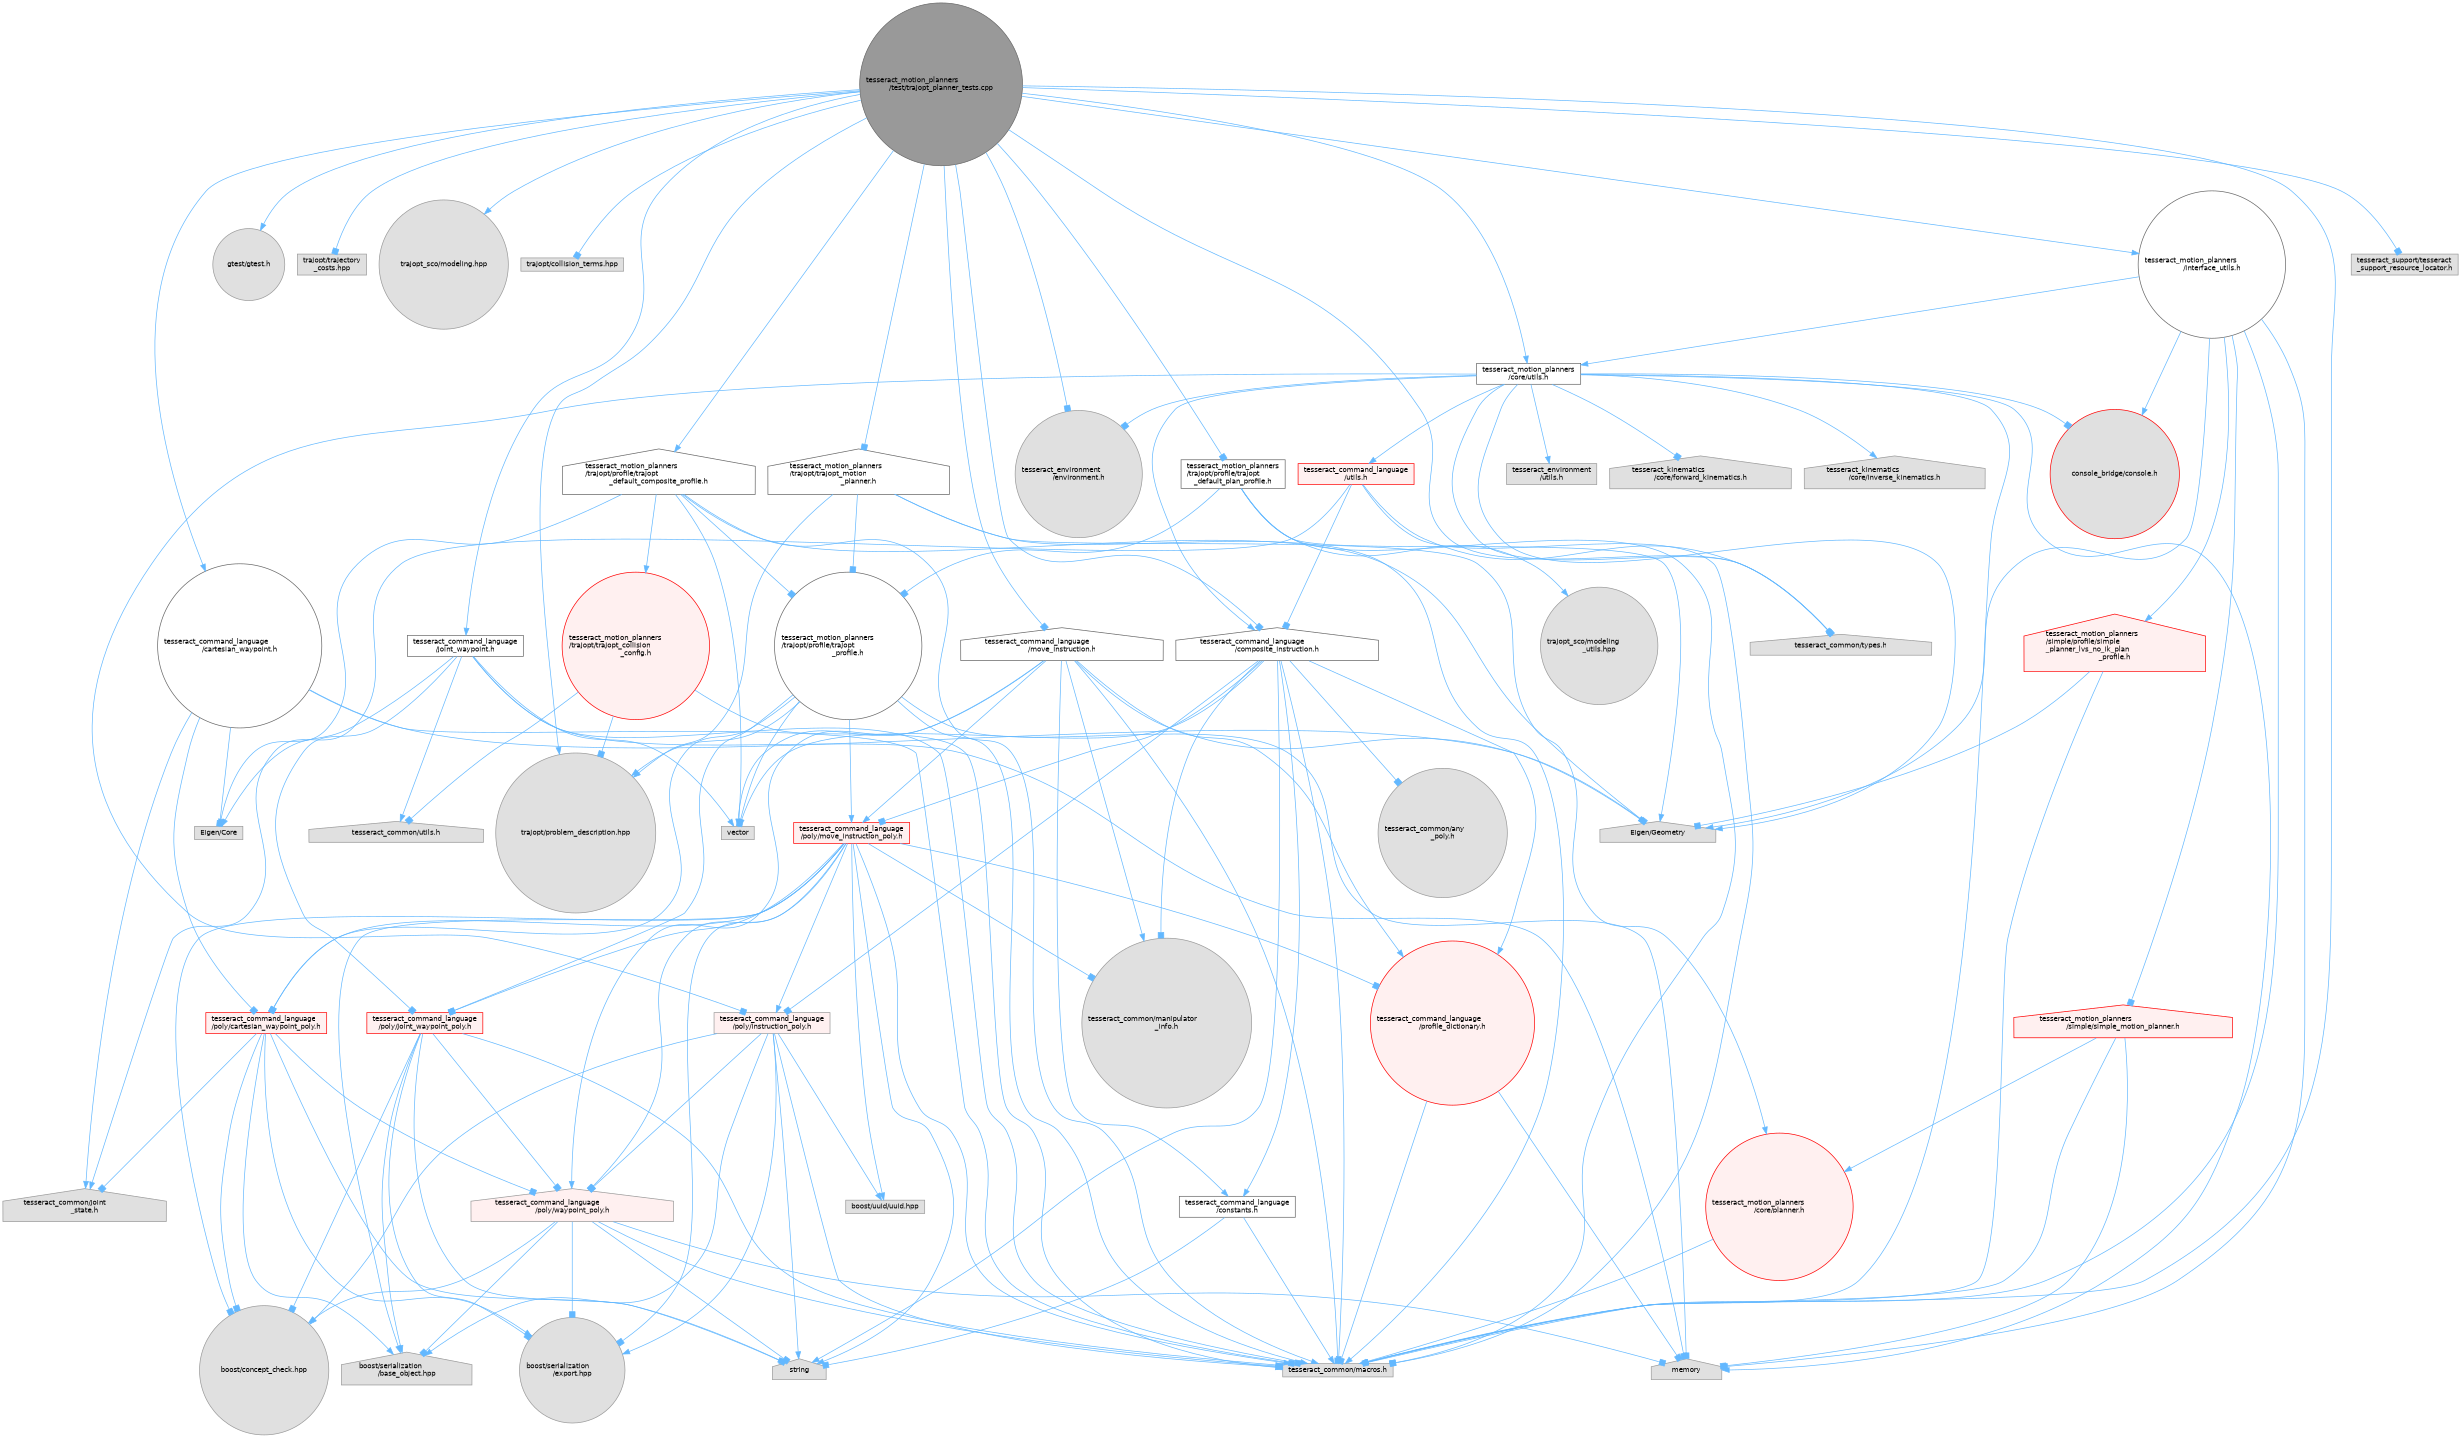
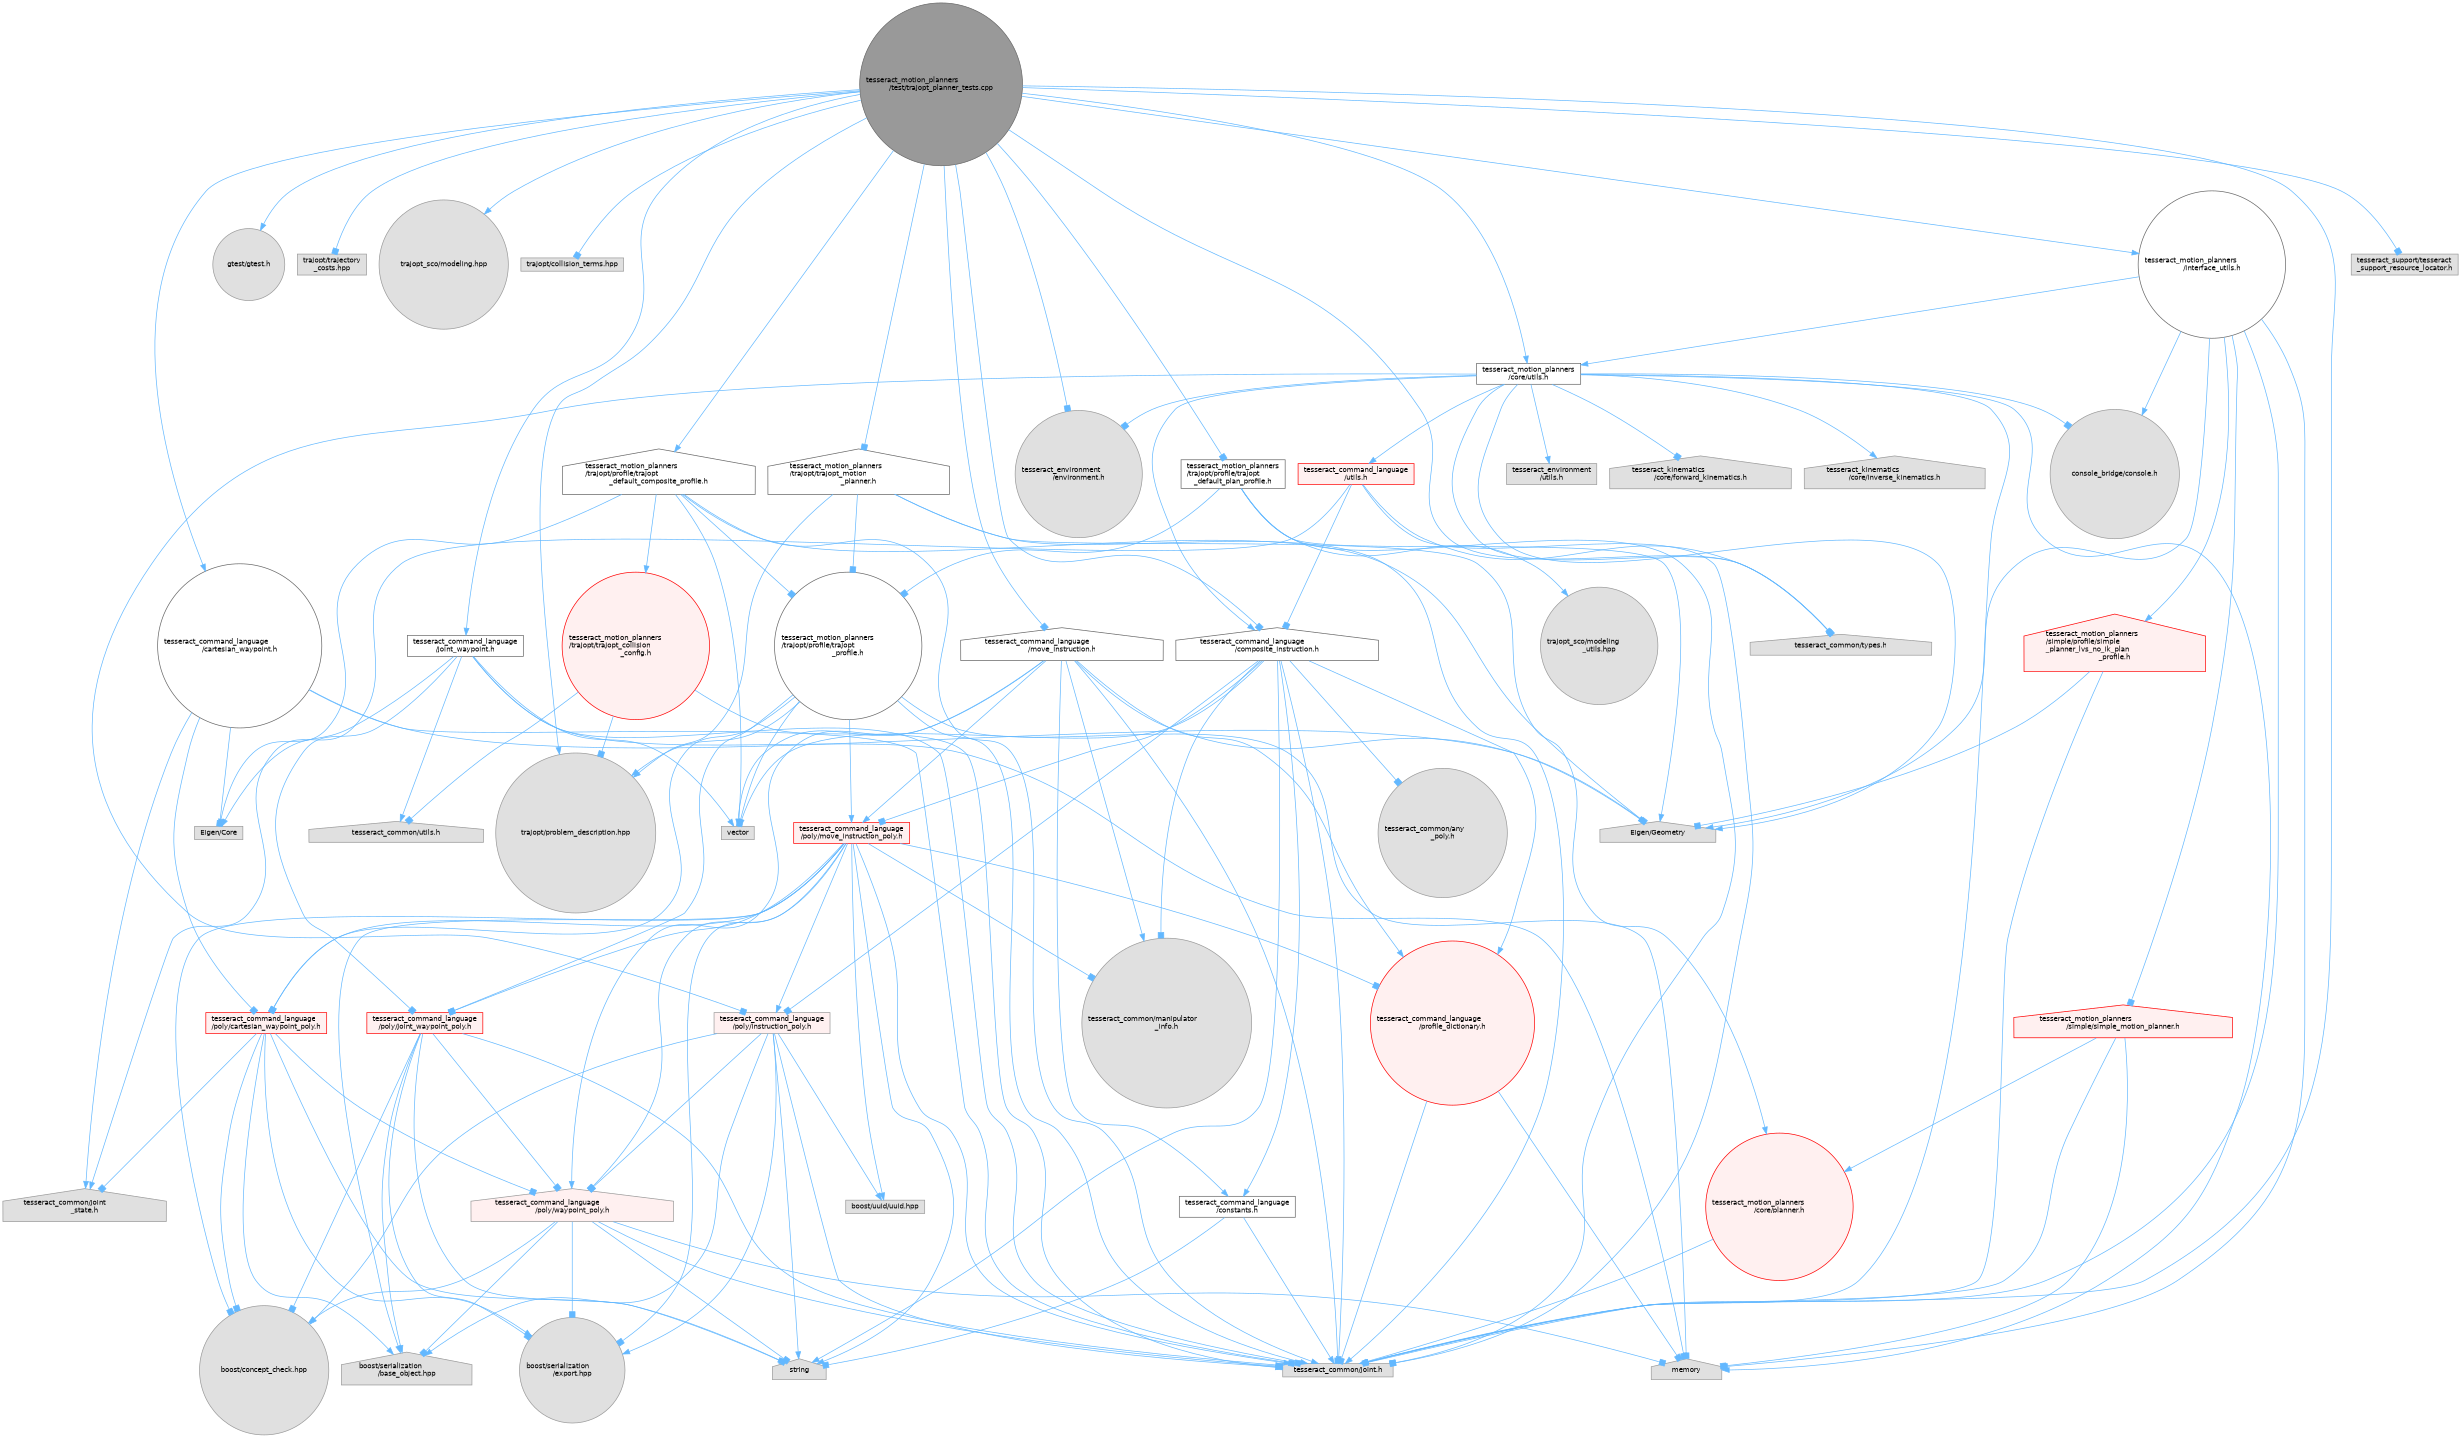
node "console_bridge/console.h": color red -> grey60
node "tesseract_common/macros.h": label "tesseract_common/macros.h" -> "tesseract_common/joint.h"
